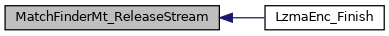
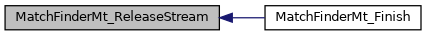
node "LzmaEnc_Finish": label "LzmaEnc_Finish" -> "MatchFinderMt_Finish"
